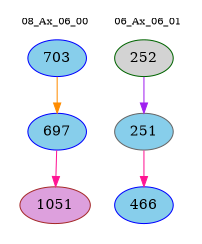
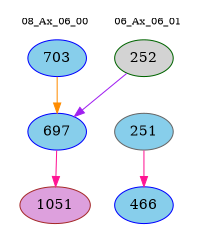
edge "252" -> "251": now "252" -> "697"
